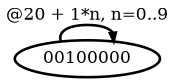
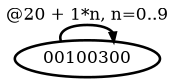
node "00100000": label "00100000" -> "00100300"
